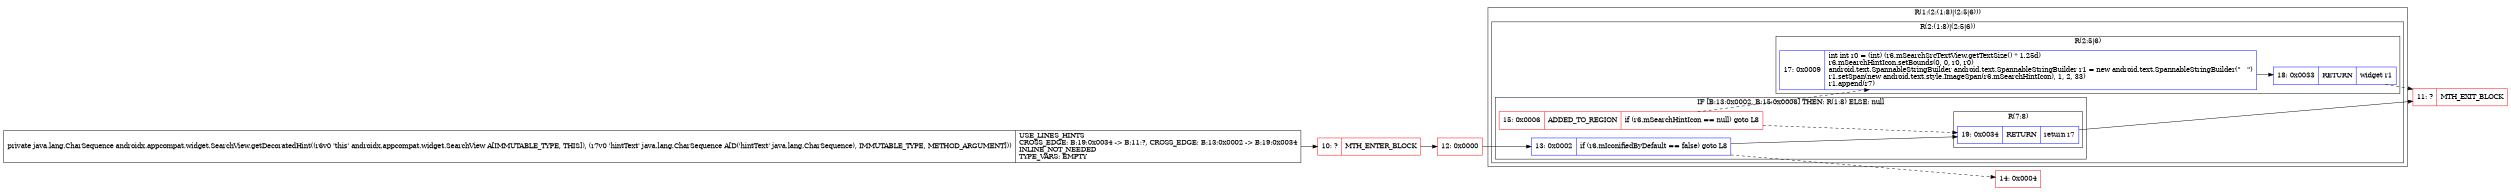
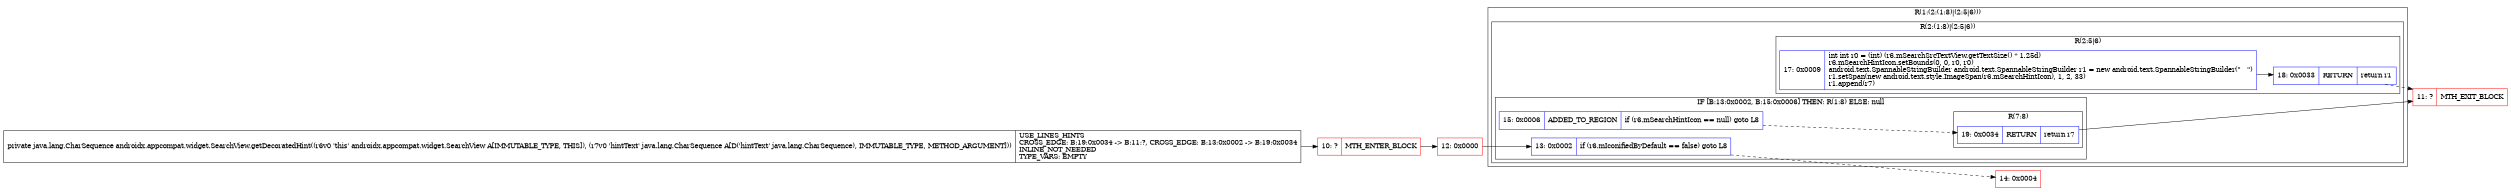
node "18: 0x0033": text "widget r1" -> "return r1"
edge "15: 0x0006" -> "17: 0x0009": removed
node "15: 0x0006": color red -> blue
edge "13: 0x0002" -> "19: 0x0034": removed
